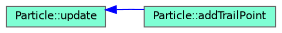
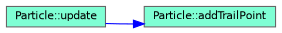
edge "Particle::addTrailPoint" -> "Particle::update": reversed
